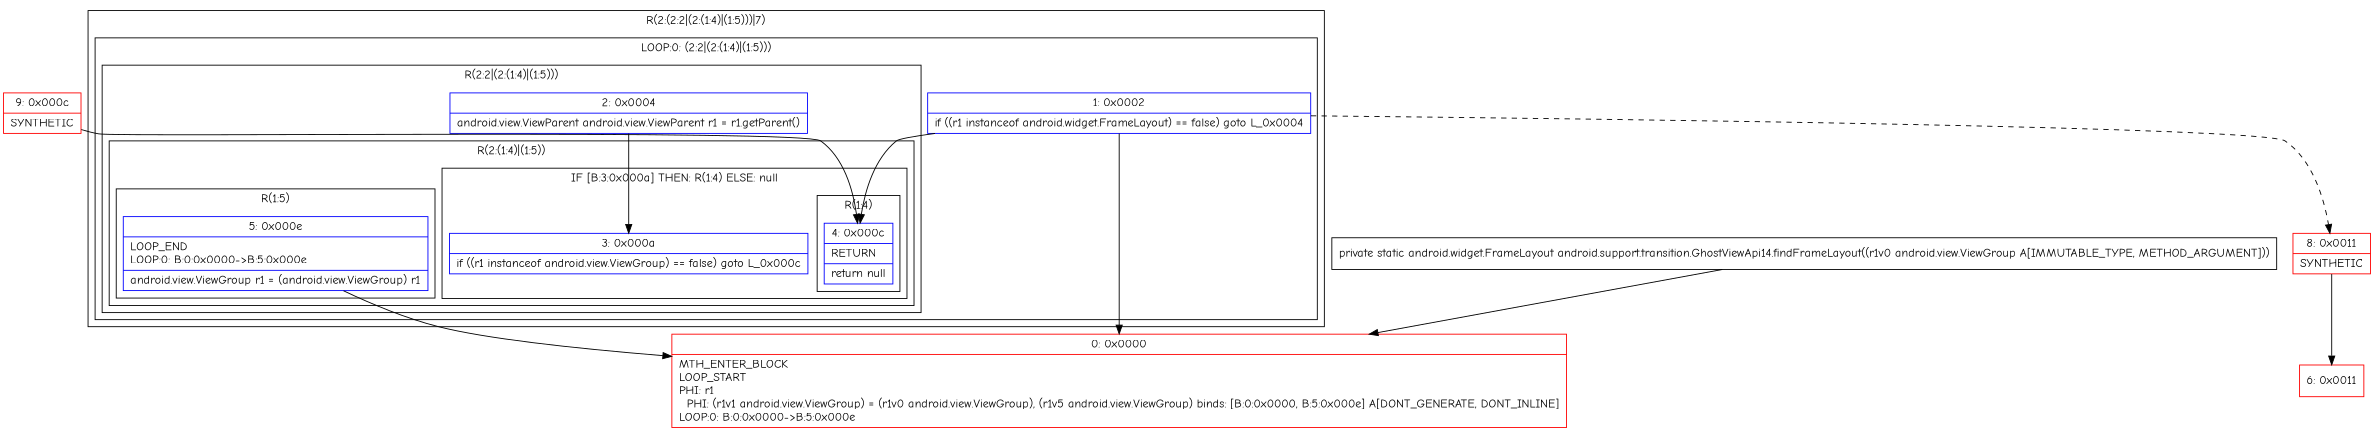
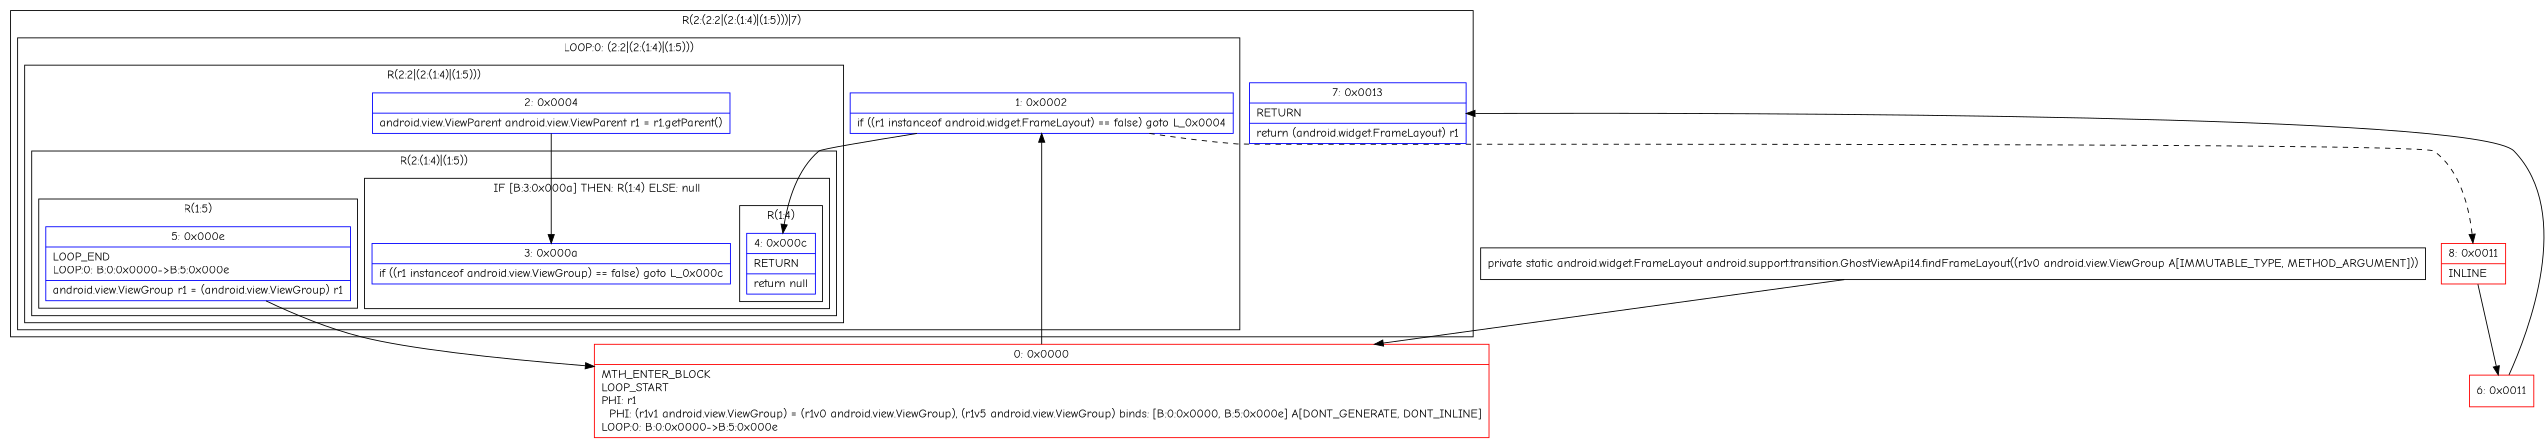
node "9: 0x000c": removed
node "7: 0x0013": added
edge "1: 0x0002" -> "0: 0x0000": reversed
node "8: 0x0011": text "SYNTHETIC" -> "INLINE"
